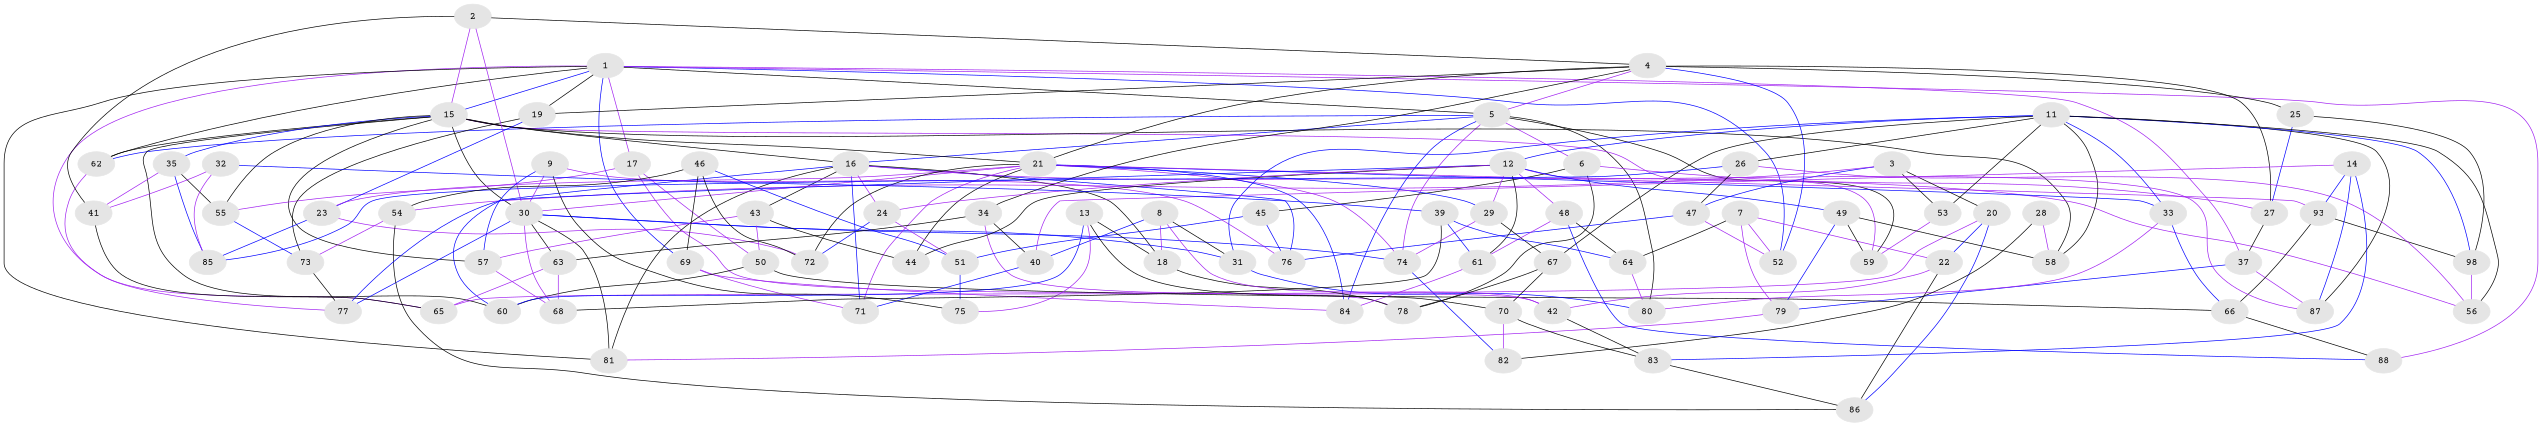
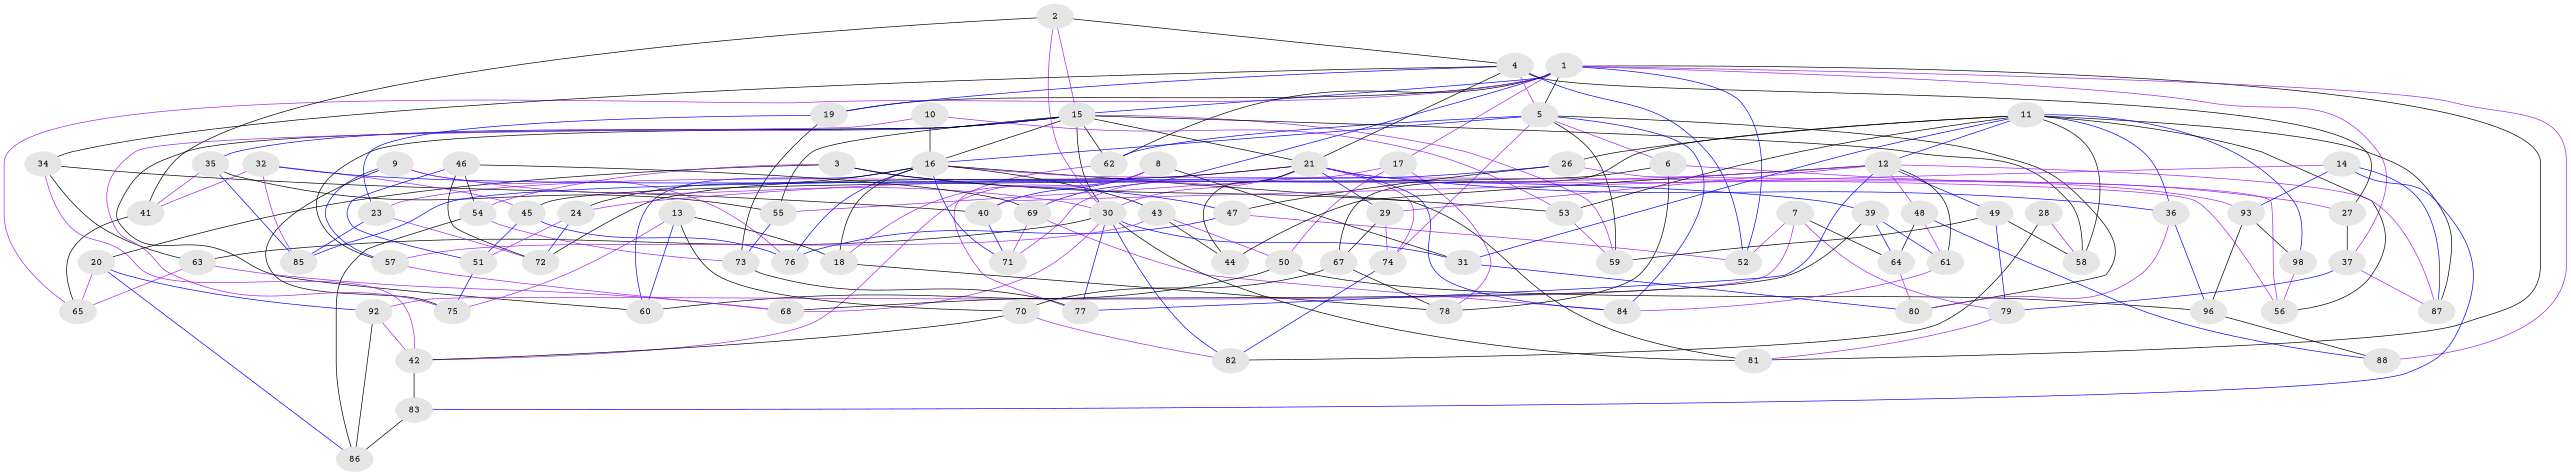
edge "4" -- "19": color black -> blue
node "10": added
node "25": removed
edge "32" -- "45": added
edge "16" -- "24": color purple -> black
node "33": label "33" -> "36"
edge "30" -- "74": now "30" -- "82"
node "22": label "22" -> "92"
node "66": label "66" -> "96"
edge "70" -- "83": now "70" -- "42"
